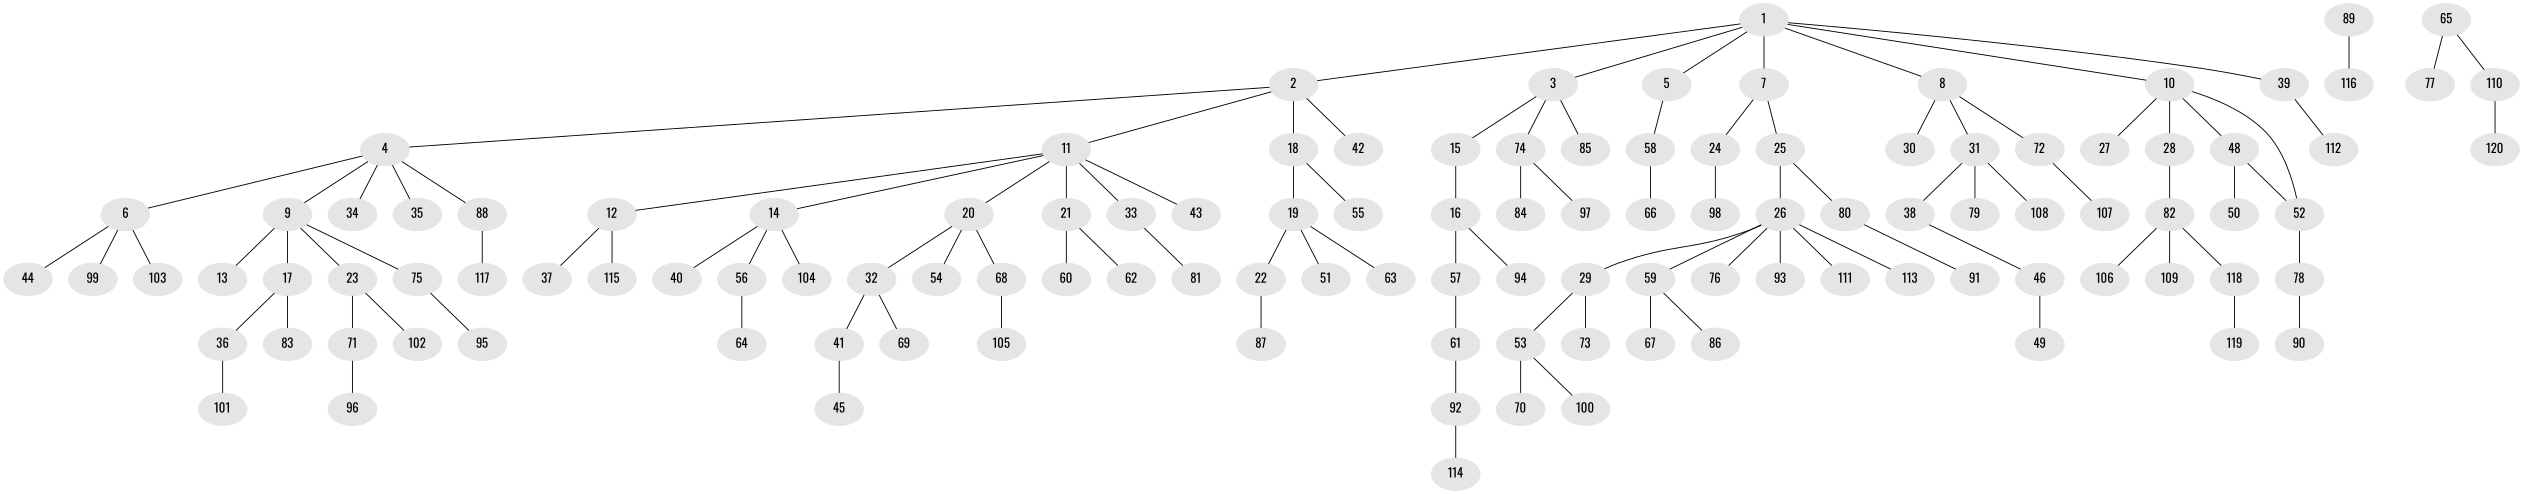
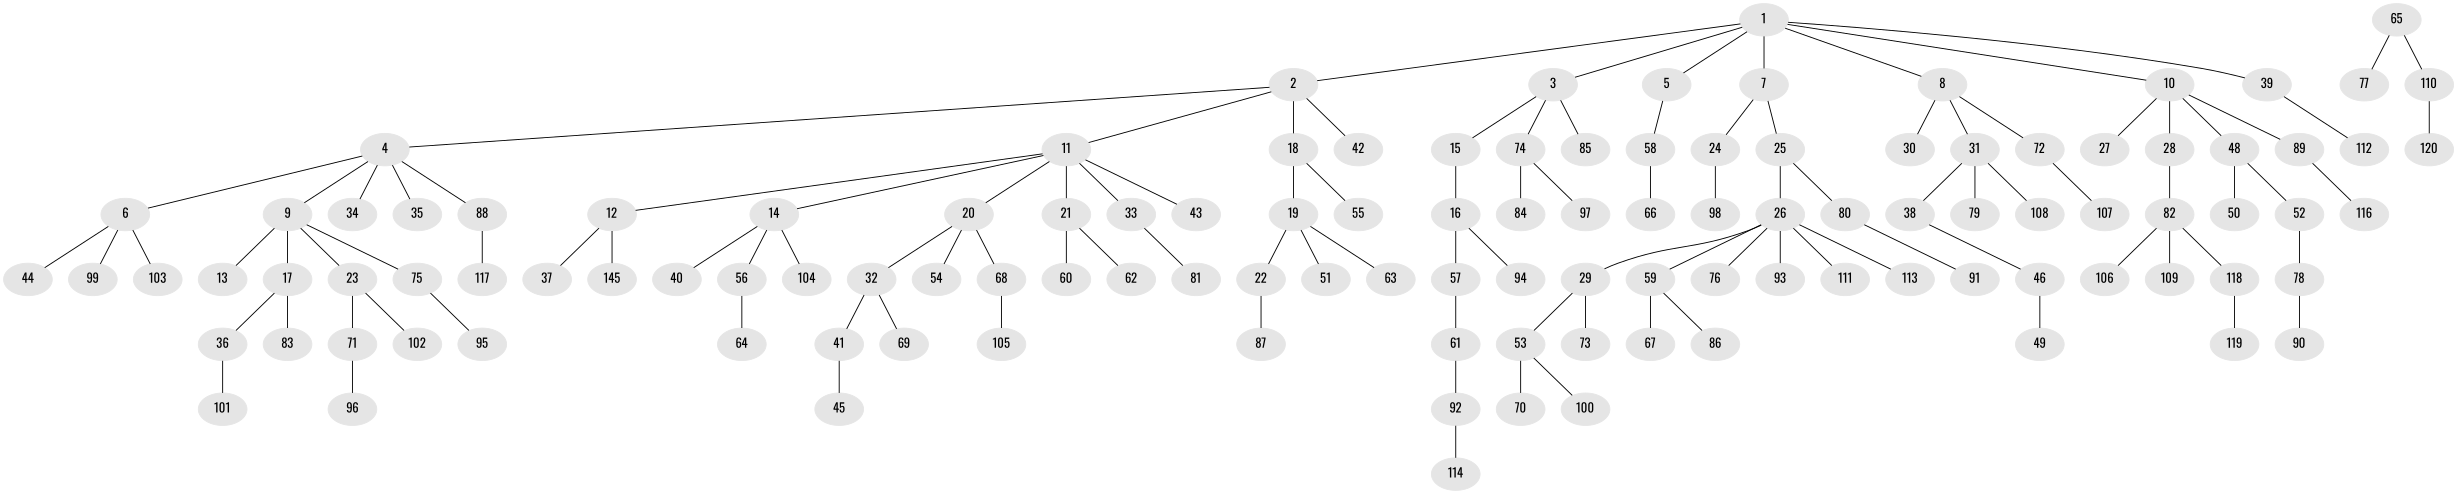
edge "10" -- "52": now "10" -- "89"
node "115": label "115" -> "145"
